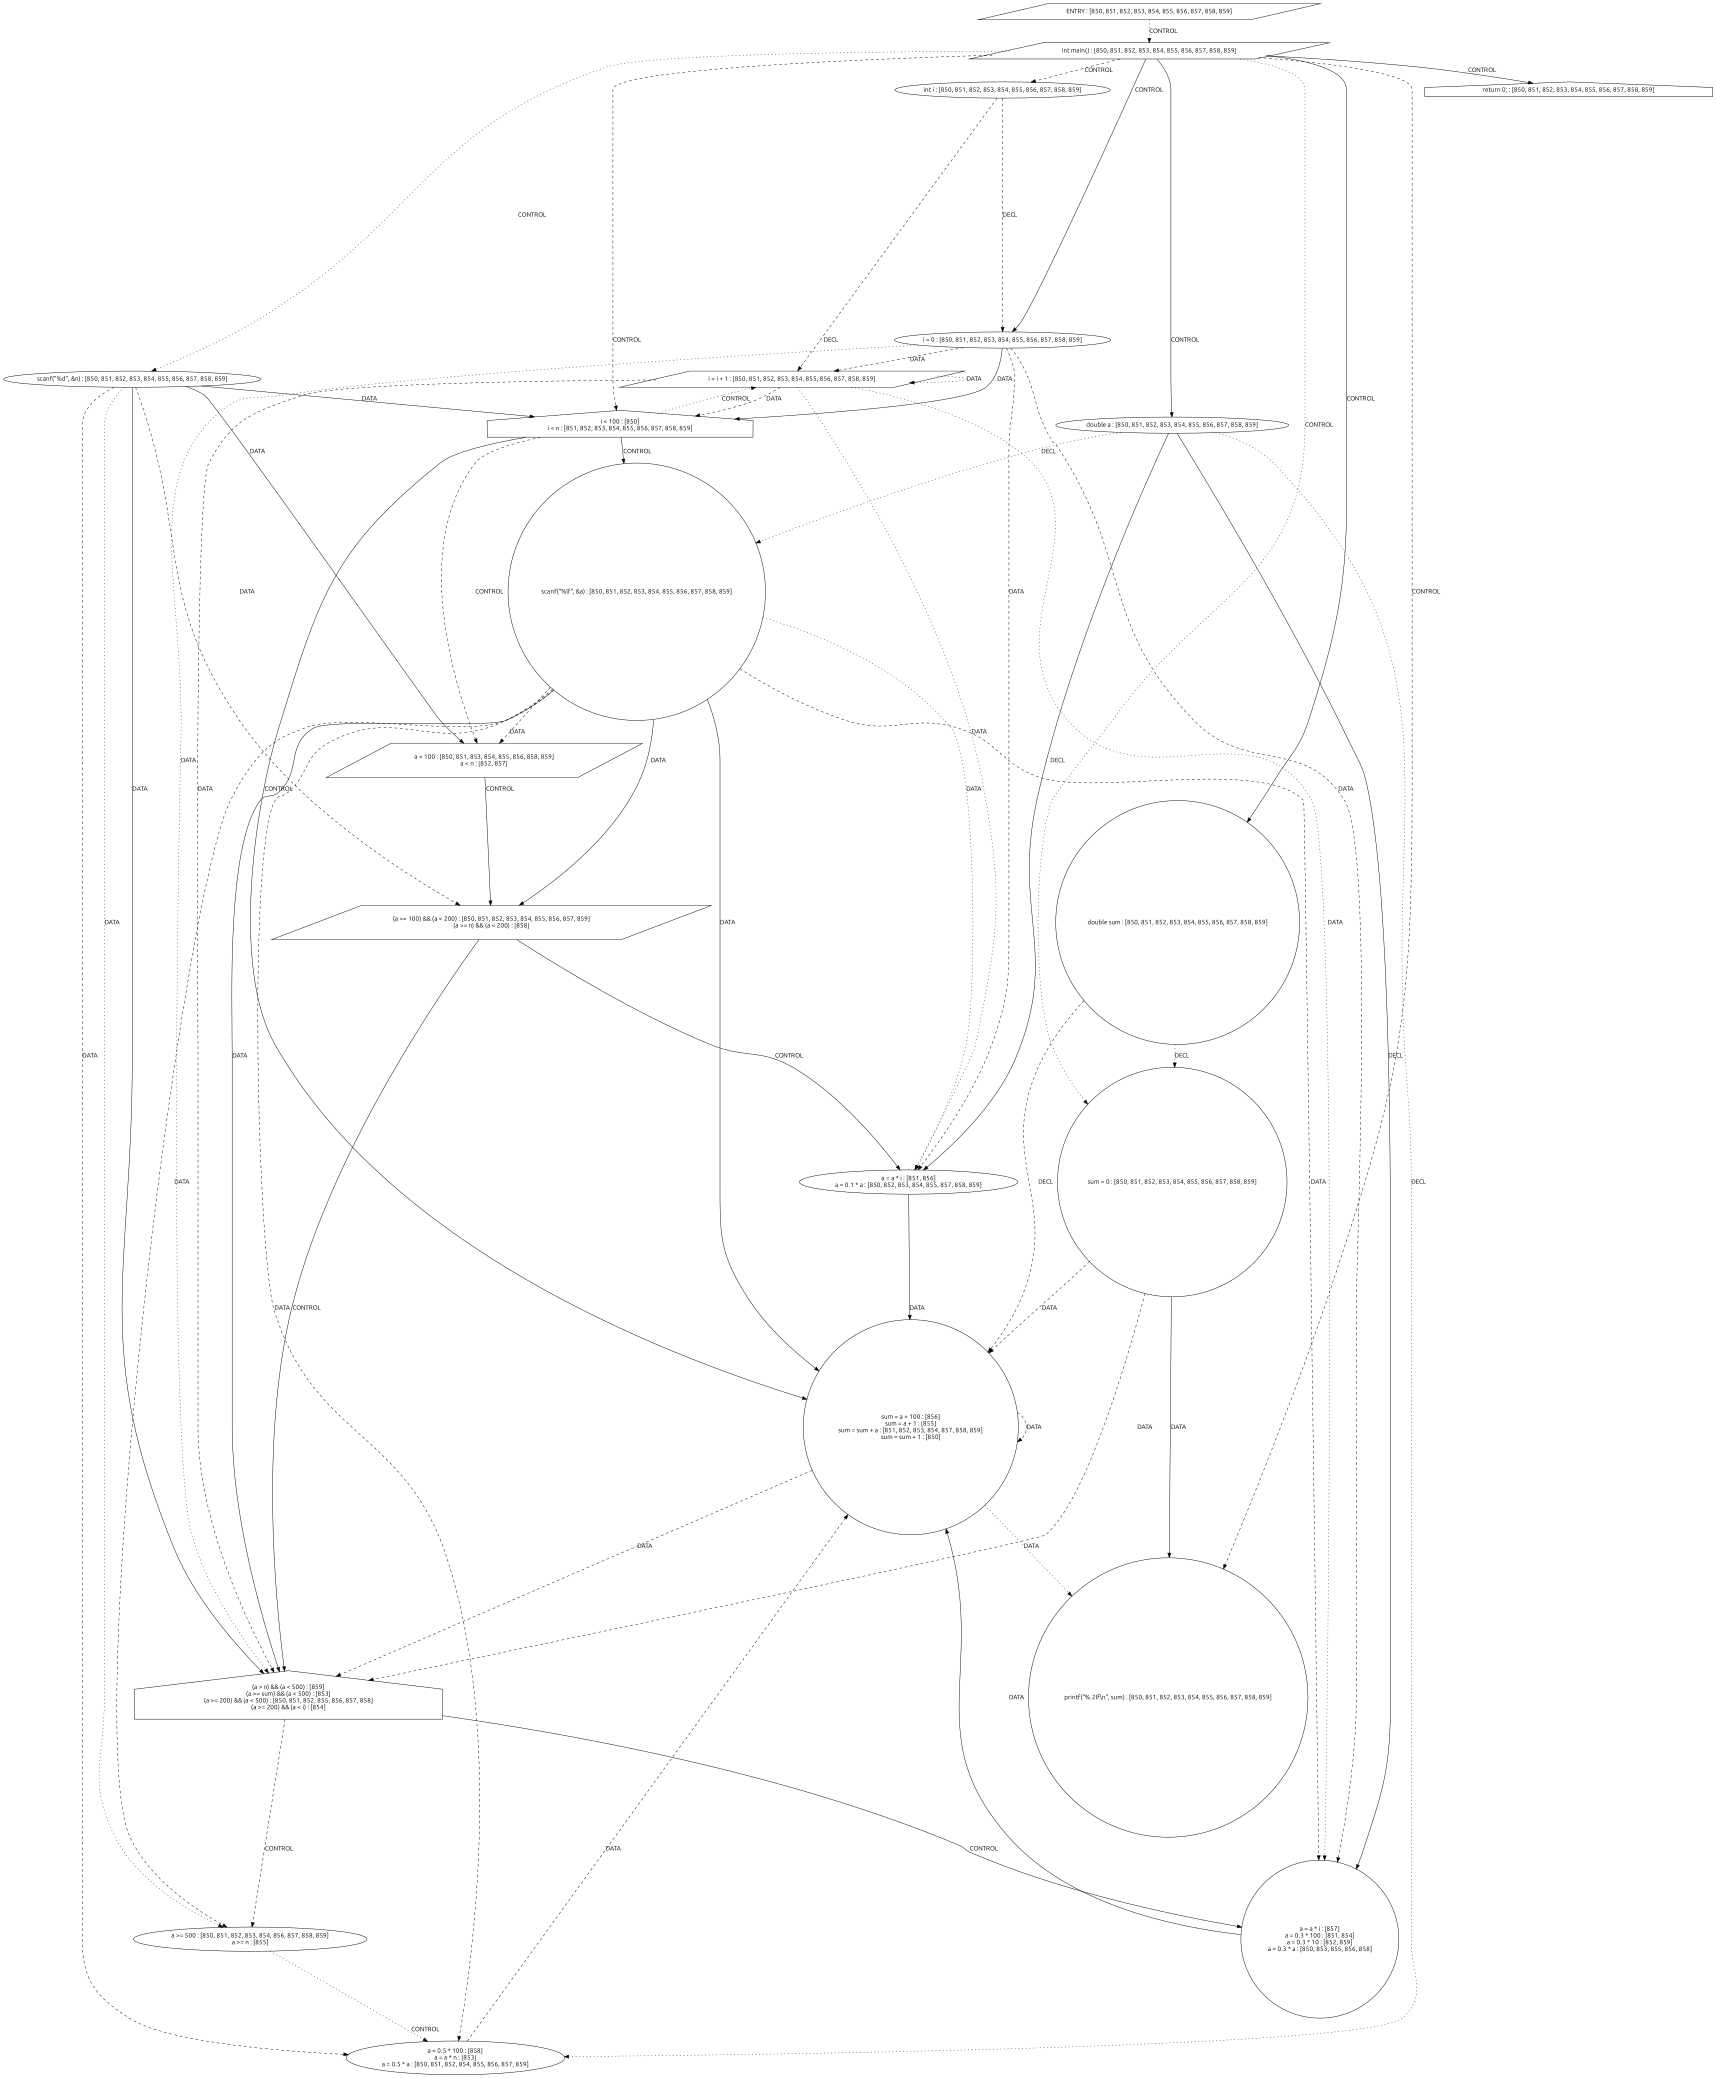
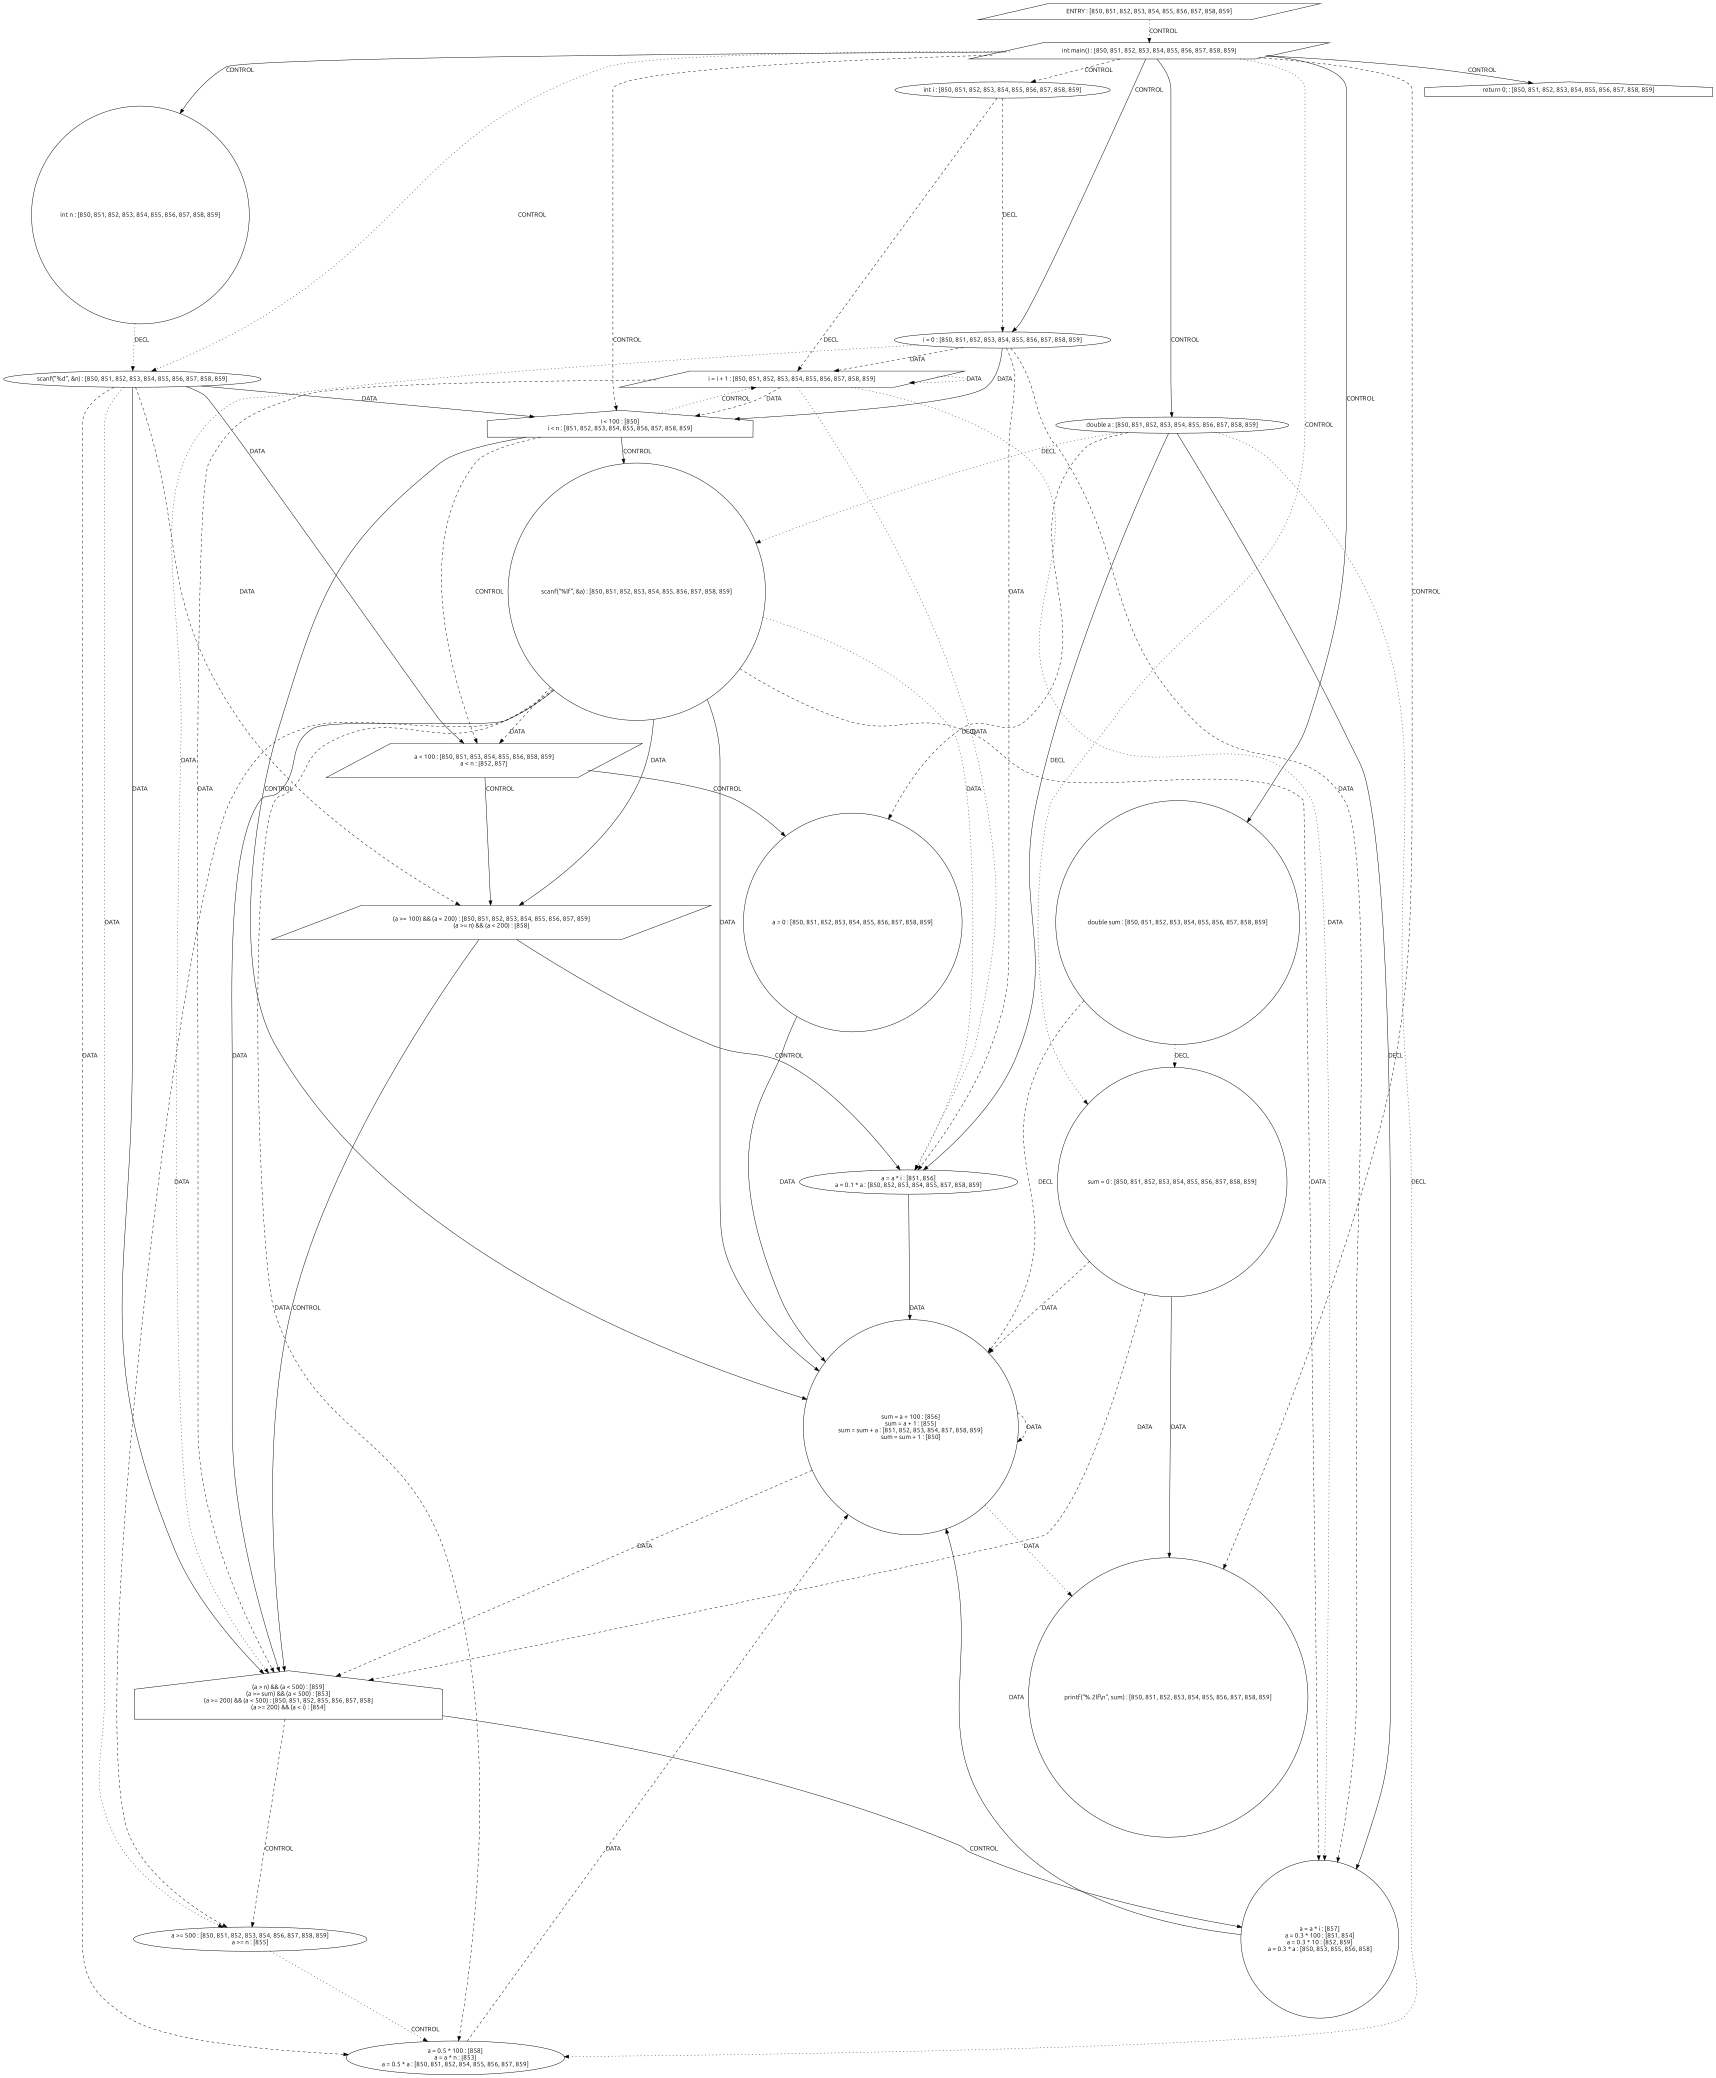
node "int n : [850, 851, 852, 853, 854, 855, 856, 857, 858, 859]": added
node "a = 0 : [850, 851, 852, 853, 854, 855, 856, 857, 858, 859]": added
